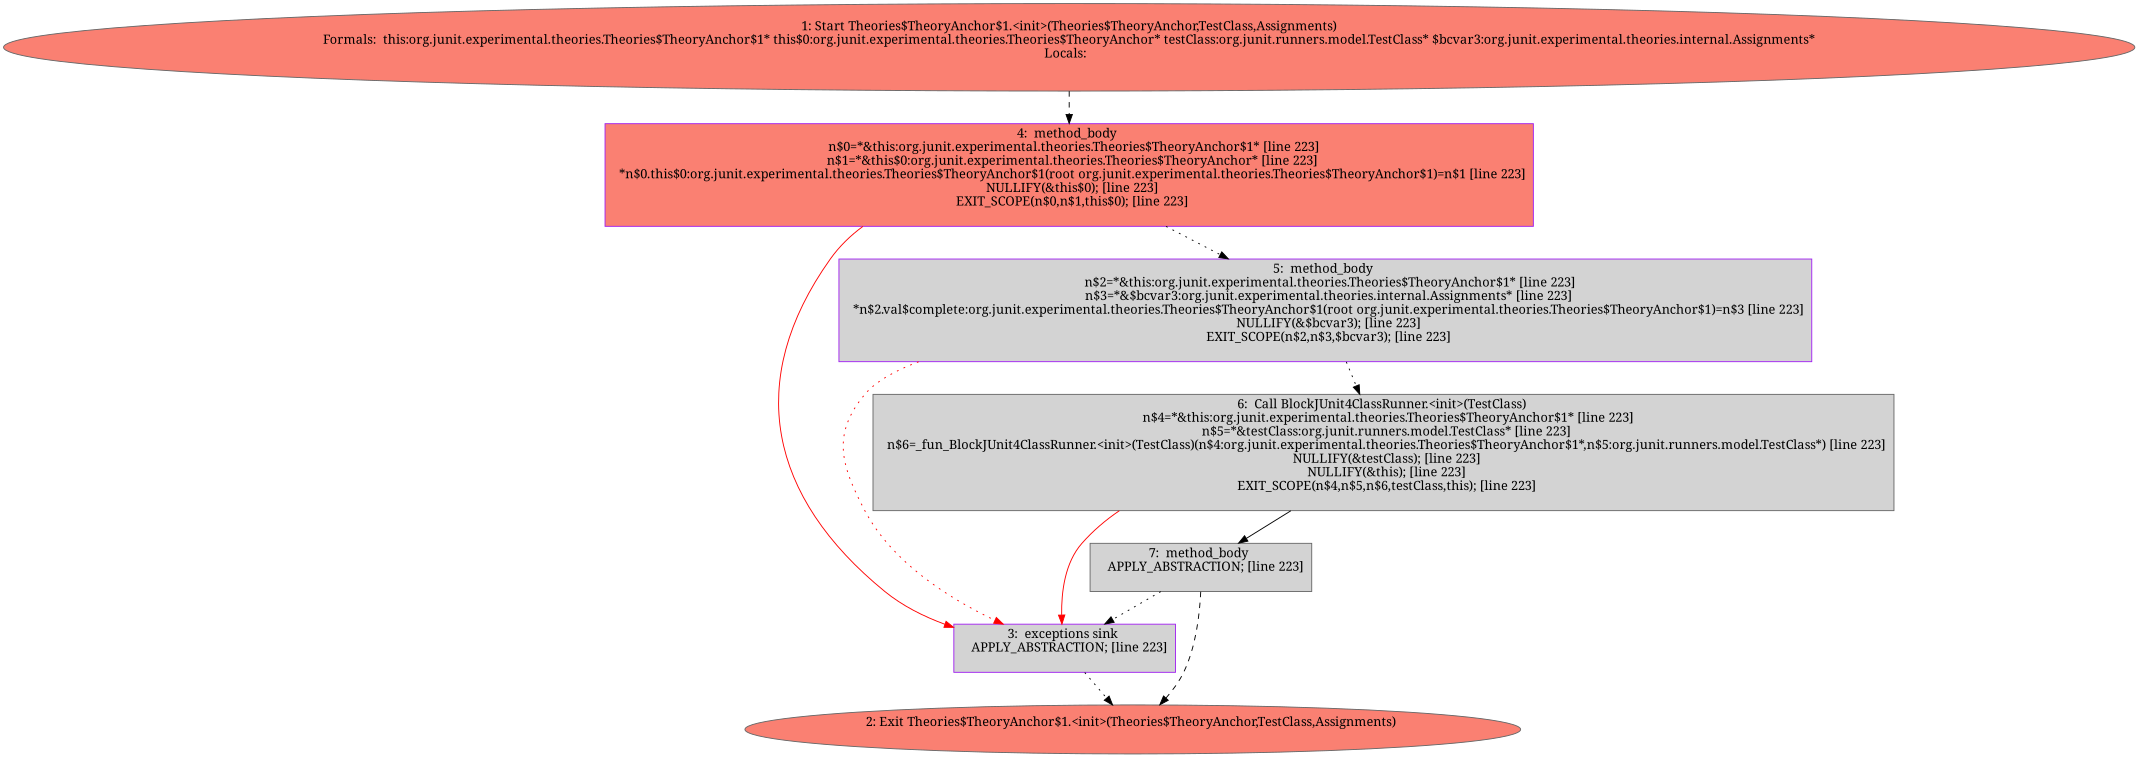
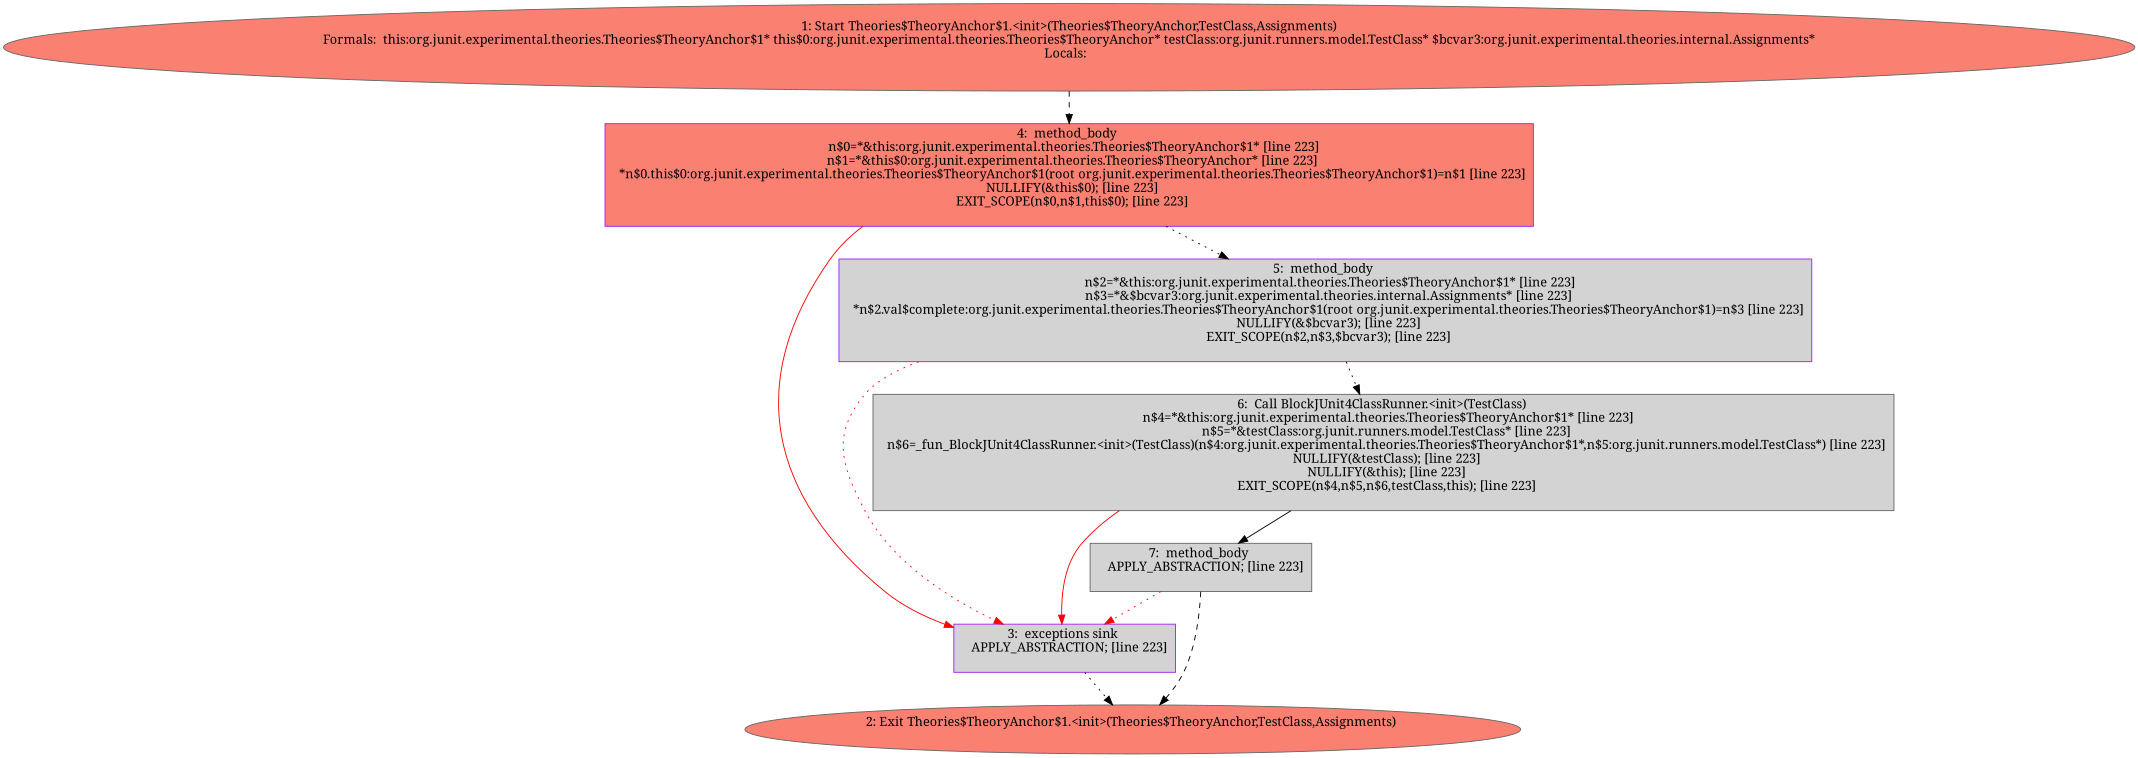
edge "7:  method_body APPLY_ABSTRACTION; [line 223]" -> "3:  exceptions sink APPLY_ABSTRACTION; [line 223]": color black -> red
